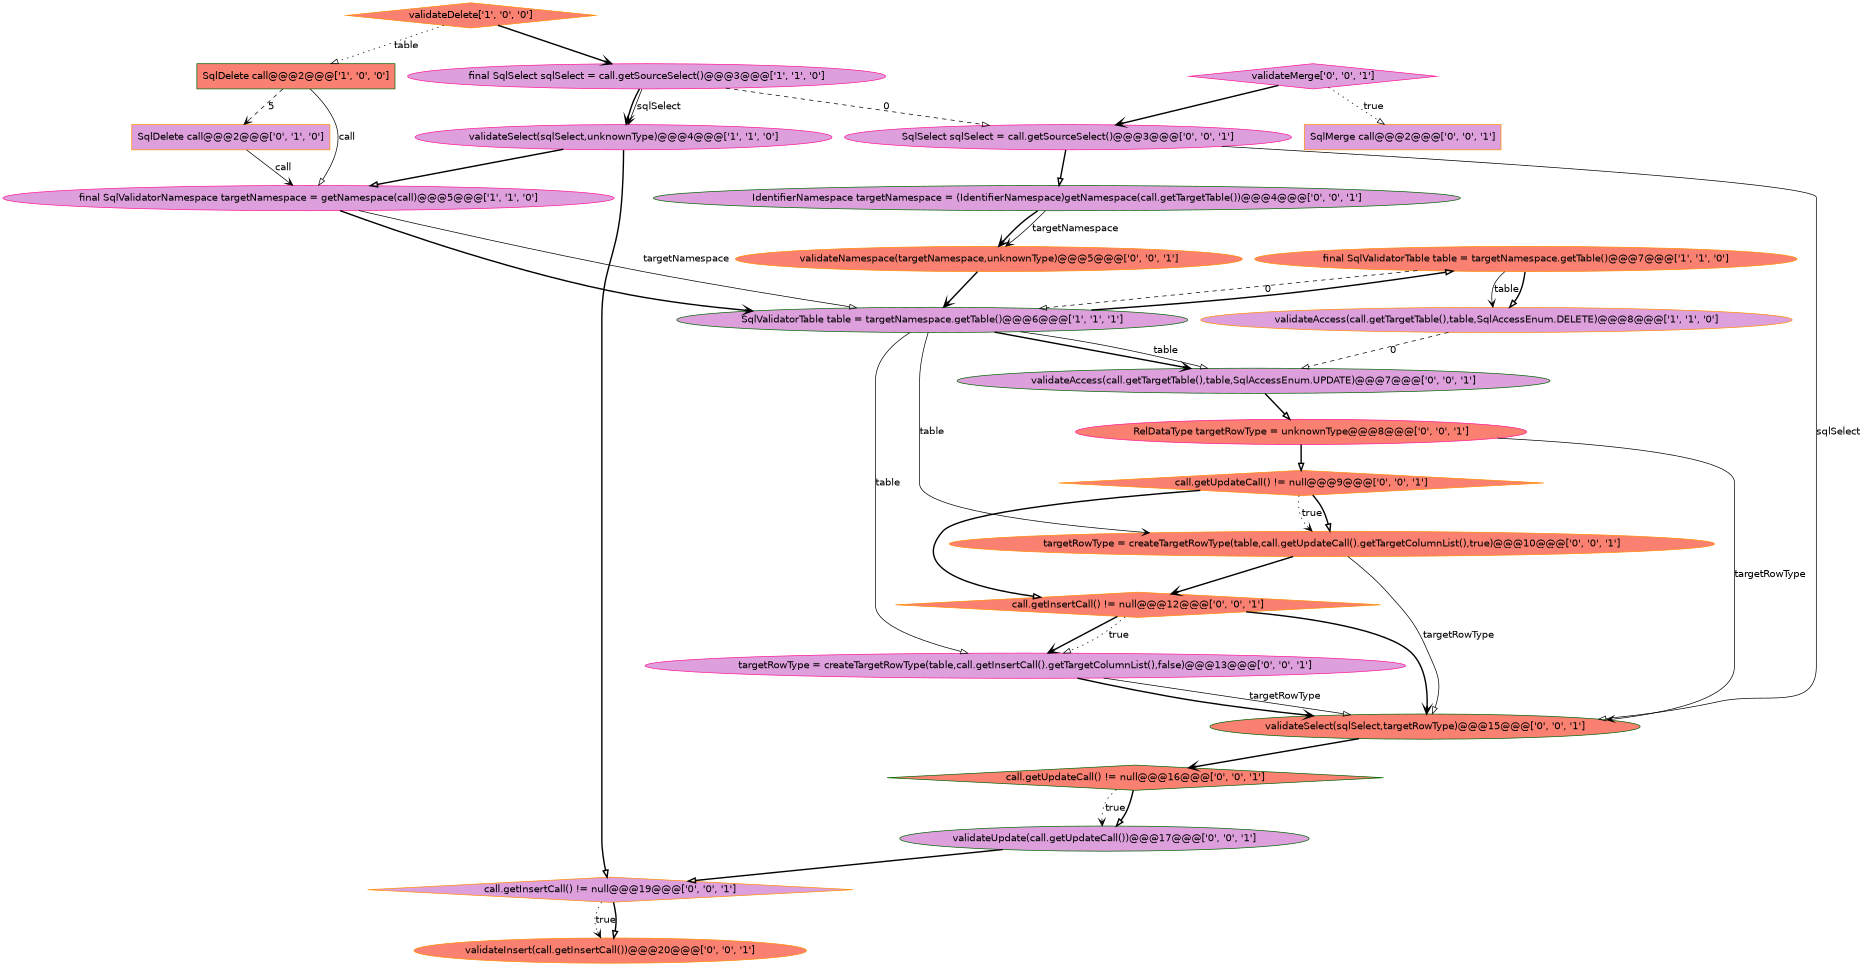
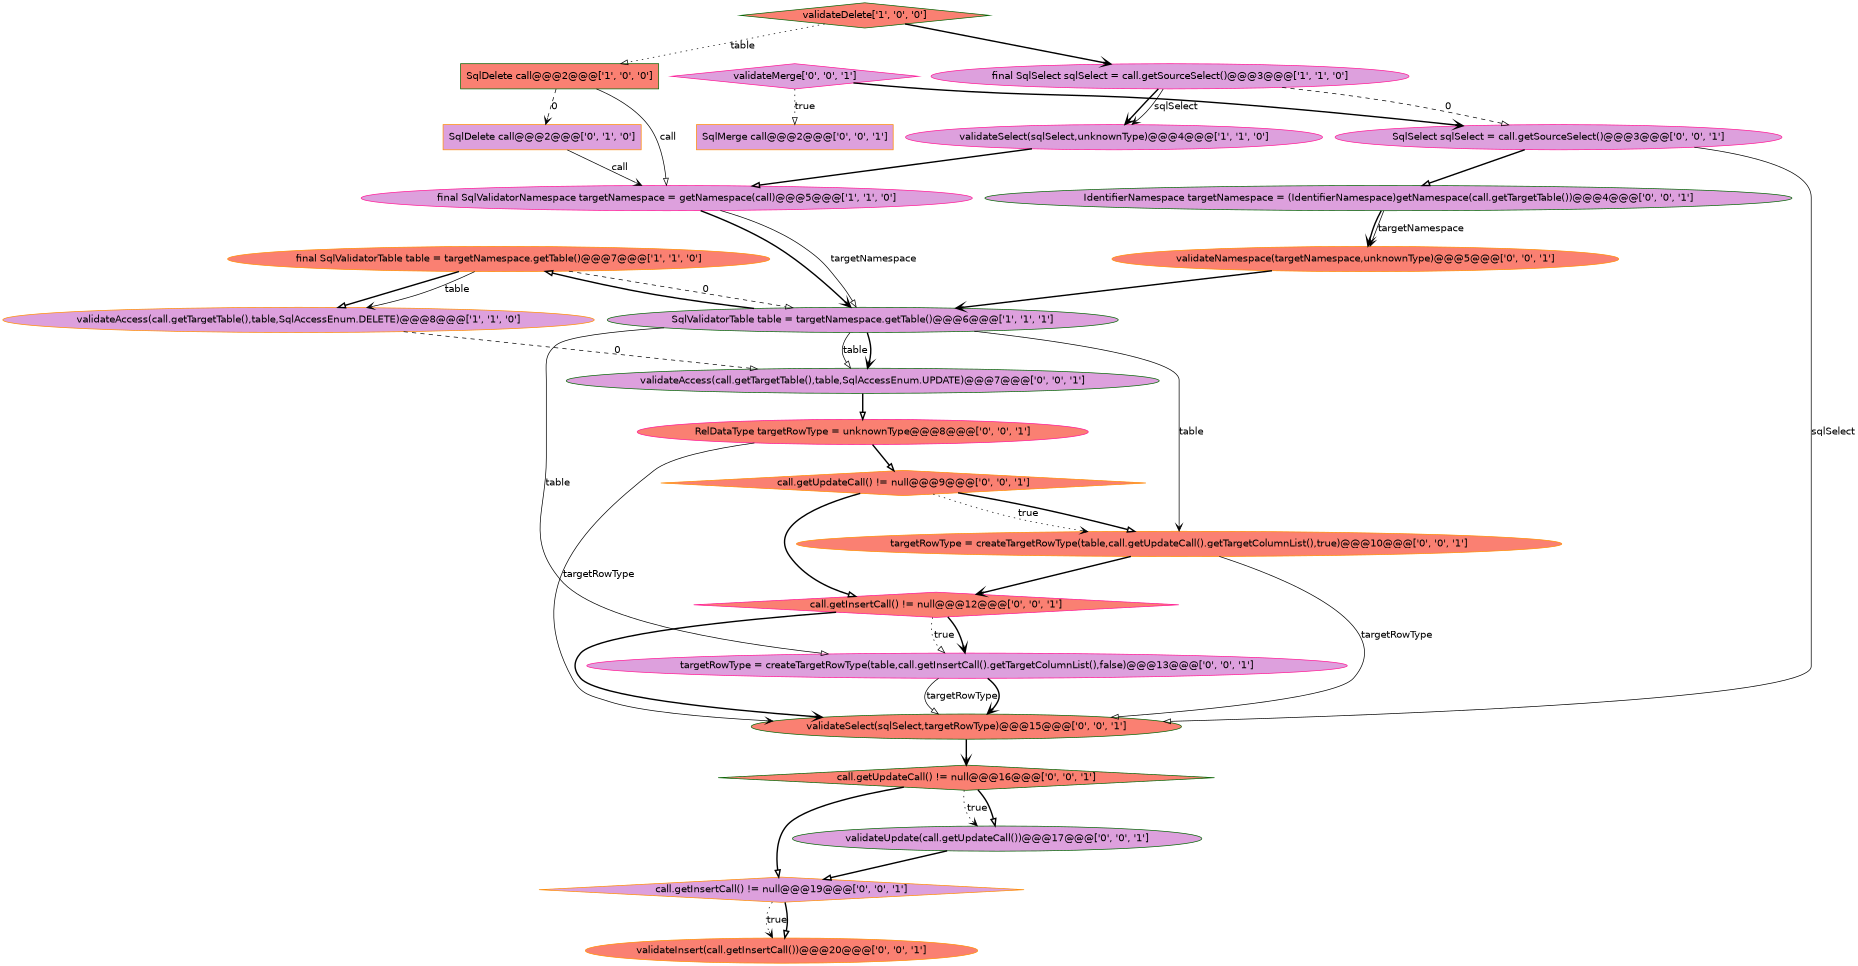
node "validateDelete['1', '0', '0']": color darkorange -> darkgreen
edge "SqlDelete call@@@2@@@['1', '0', '0']" -> "SqlDelete call@@@2@@@['0', '1', '0']": label "5" -> "0"
edge "validateSelect(sqlSelect,unknownType)@@@4@@@['1', '1', '0']" -> "call.getInsertCall() != null@@@19@@@['0', '0', '1']": now "call.getUpdateCall() != null@@@16@@@['0', '0', '1']" -> "call.getInsertCall() != null@@@19@@@['0', '0', '1']"
node "call.getInsertCall() != null@@@12@@@['0', '0', '1']": color darkorange -> deeppink
